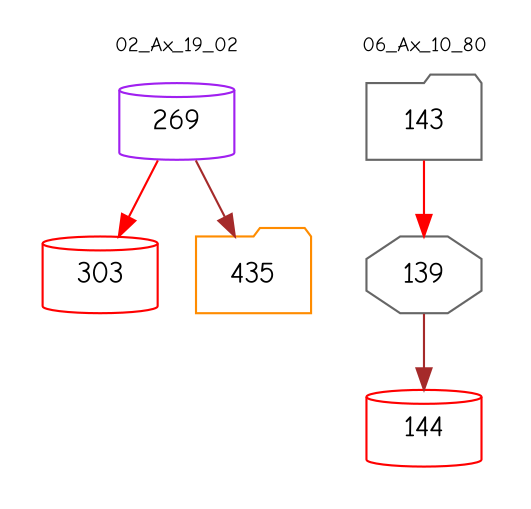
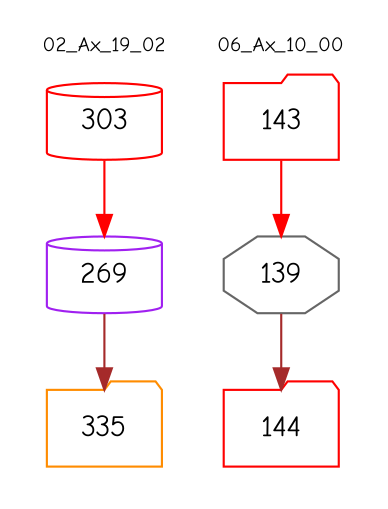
cluster "06_Ax_10_80": label "06_Ax_10_80" -> "06_Ax_10_00"
node "143": color gray40 -> red
edge "269" -> "303": reversed
node "435": label "435" -> "335"
node "144": shape cylinder -> folder
